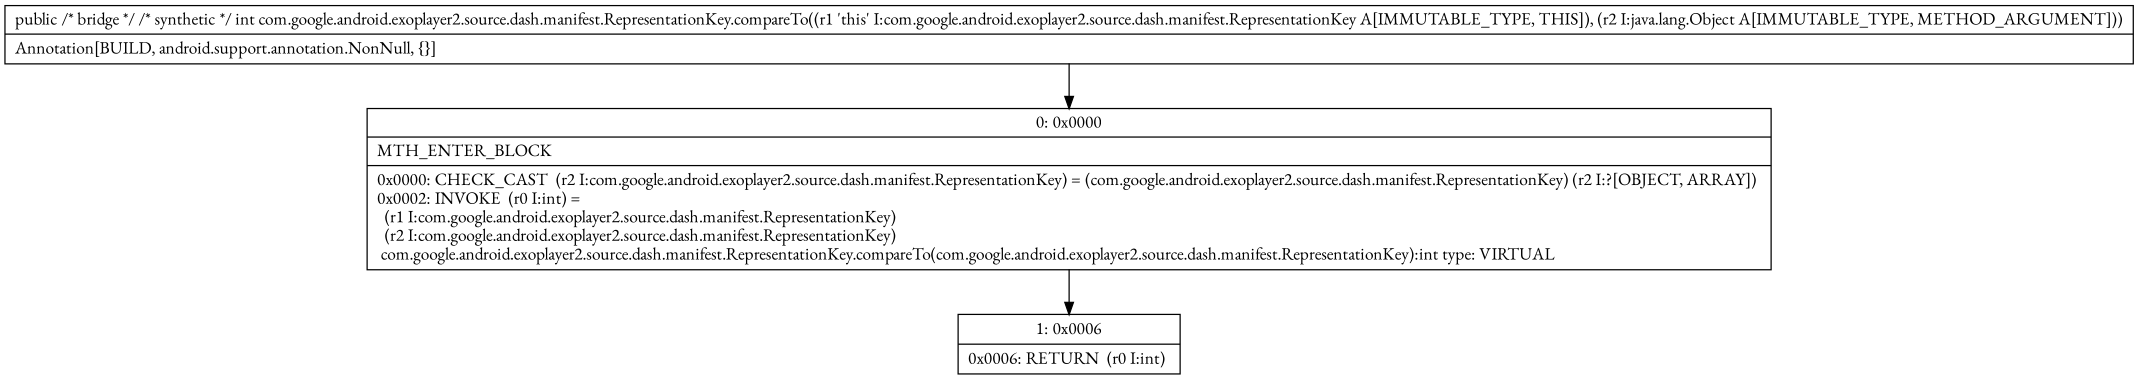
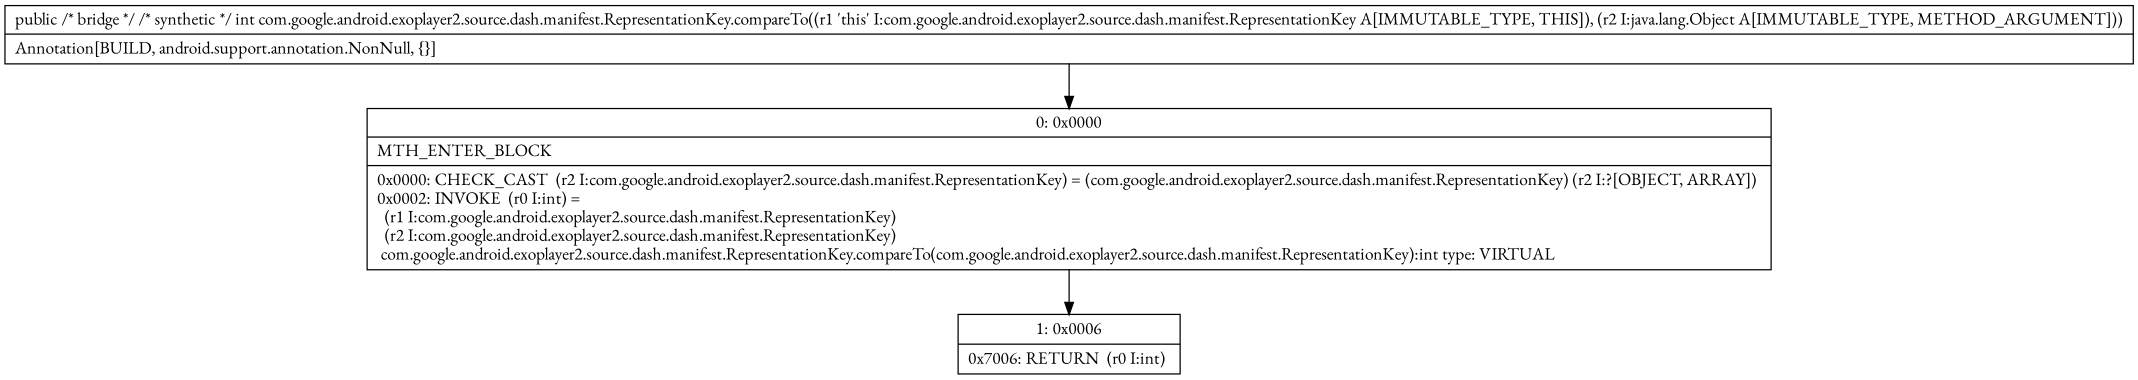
node "1: 0x0006": text "0x0006: RETURN  (r0 I:int)" -> "0x7006: RETURN  (r0 I:int)"
